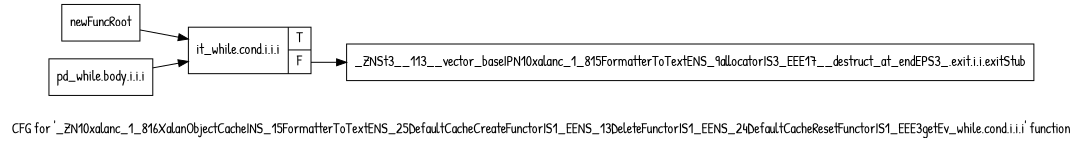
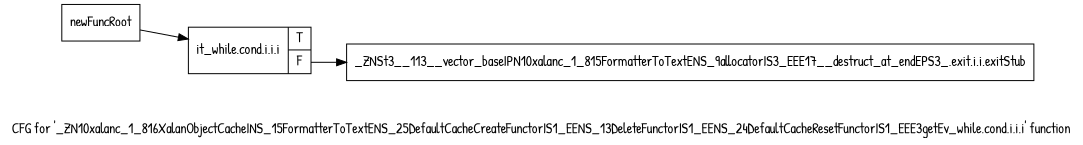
node "pd_while.body.i.i.i": removed
